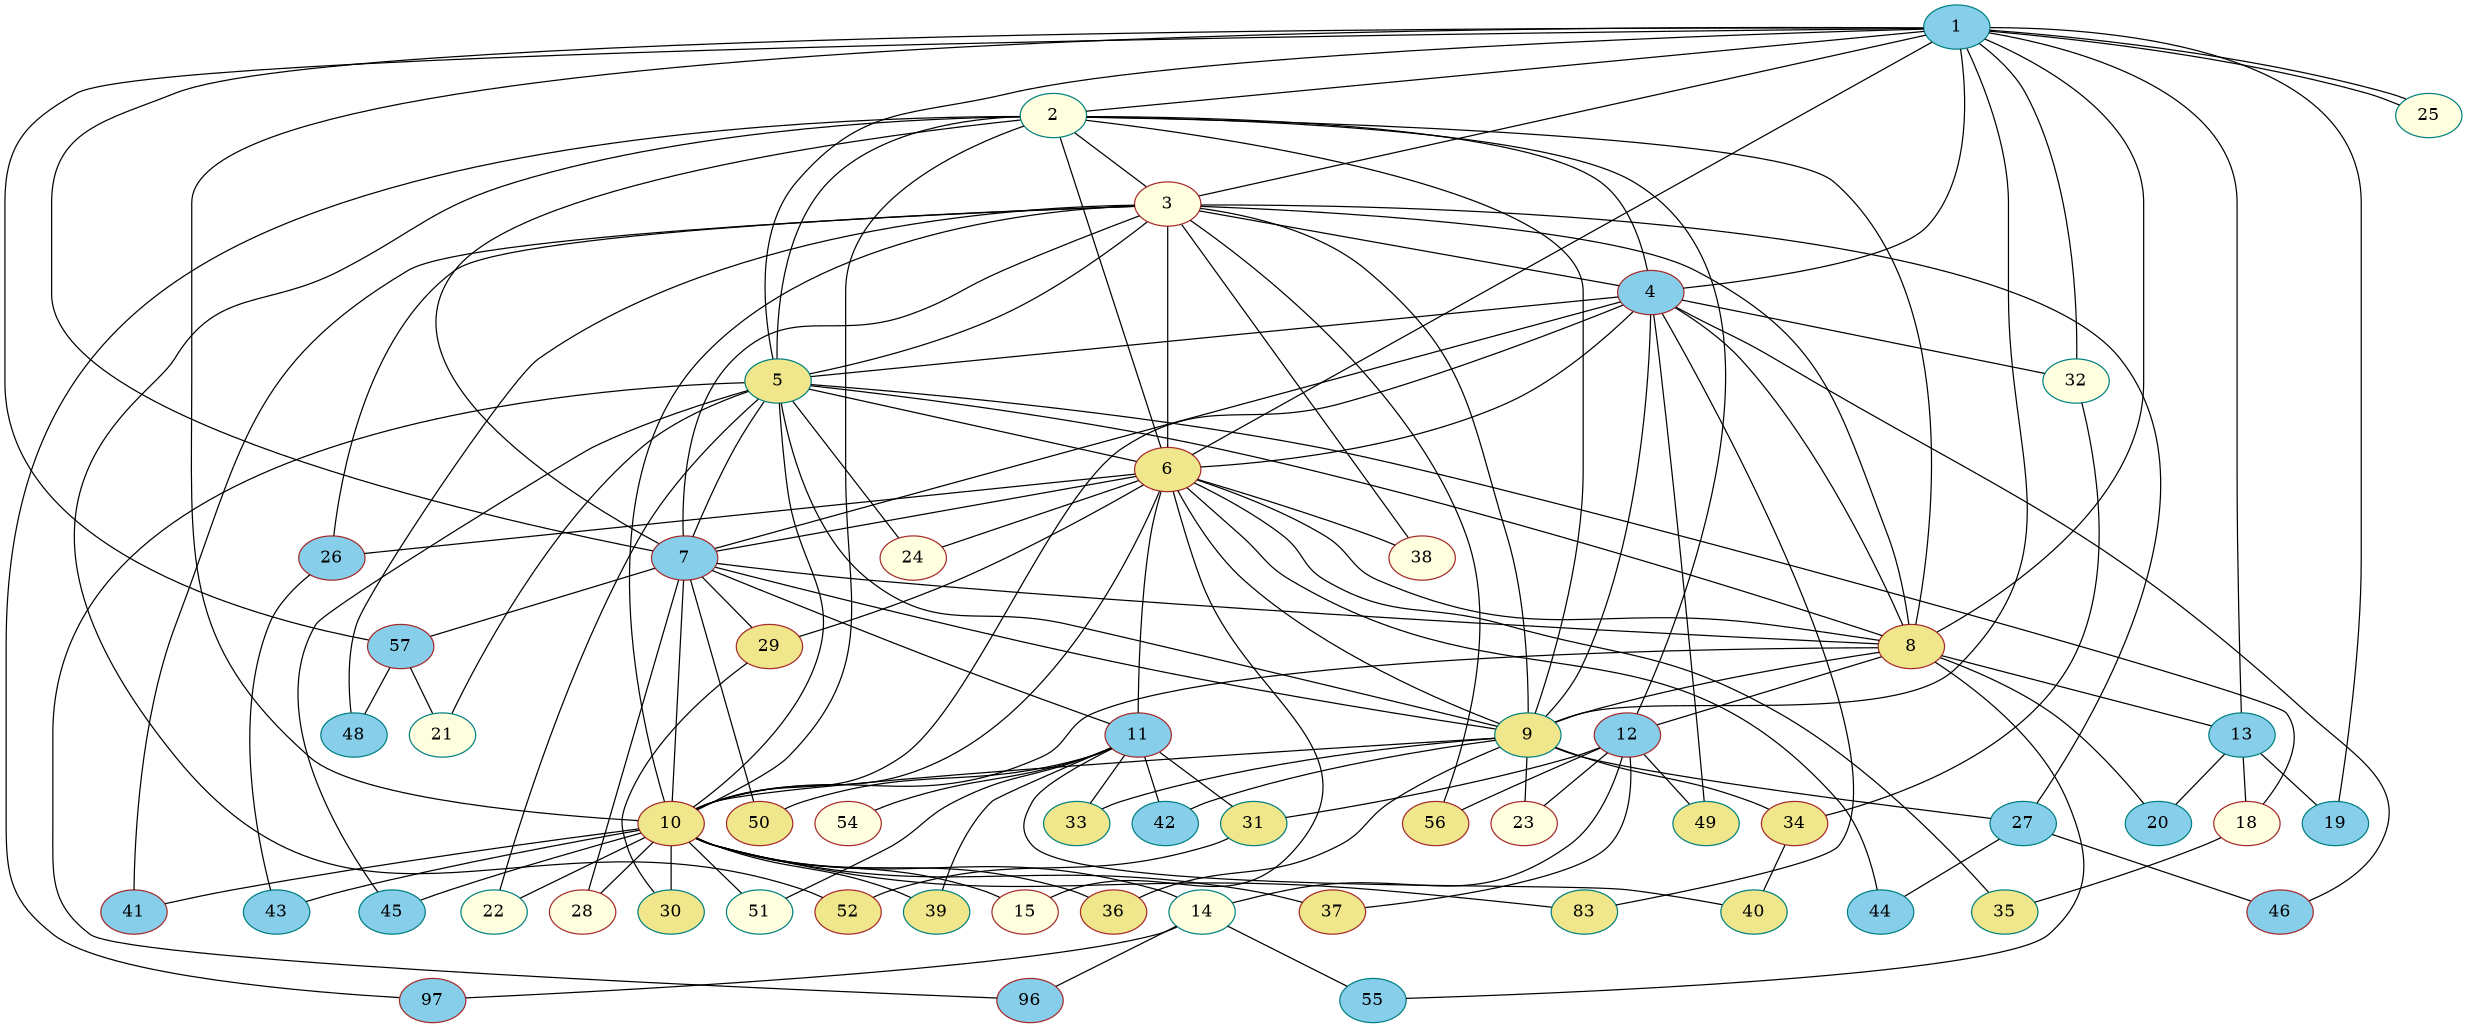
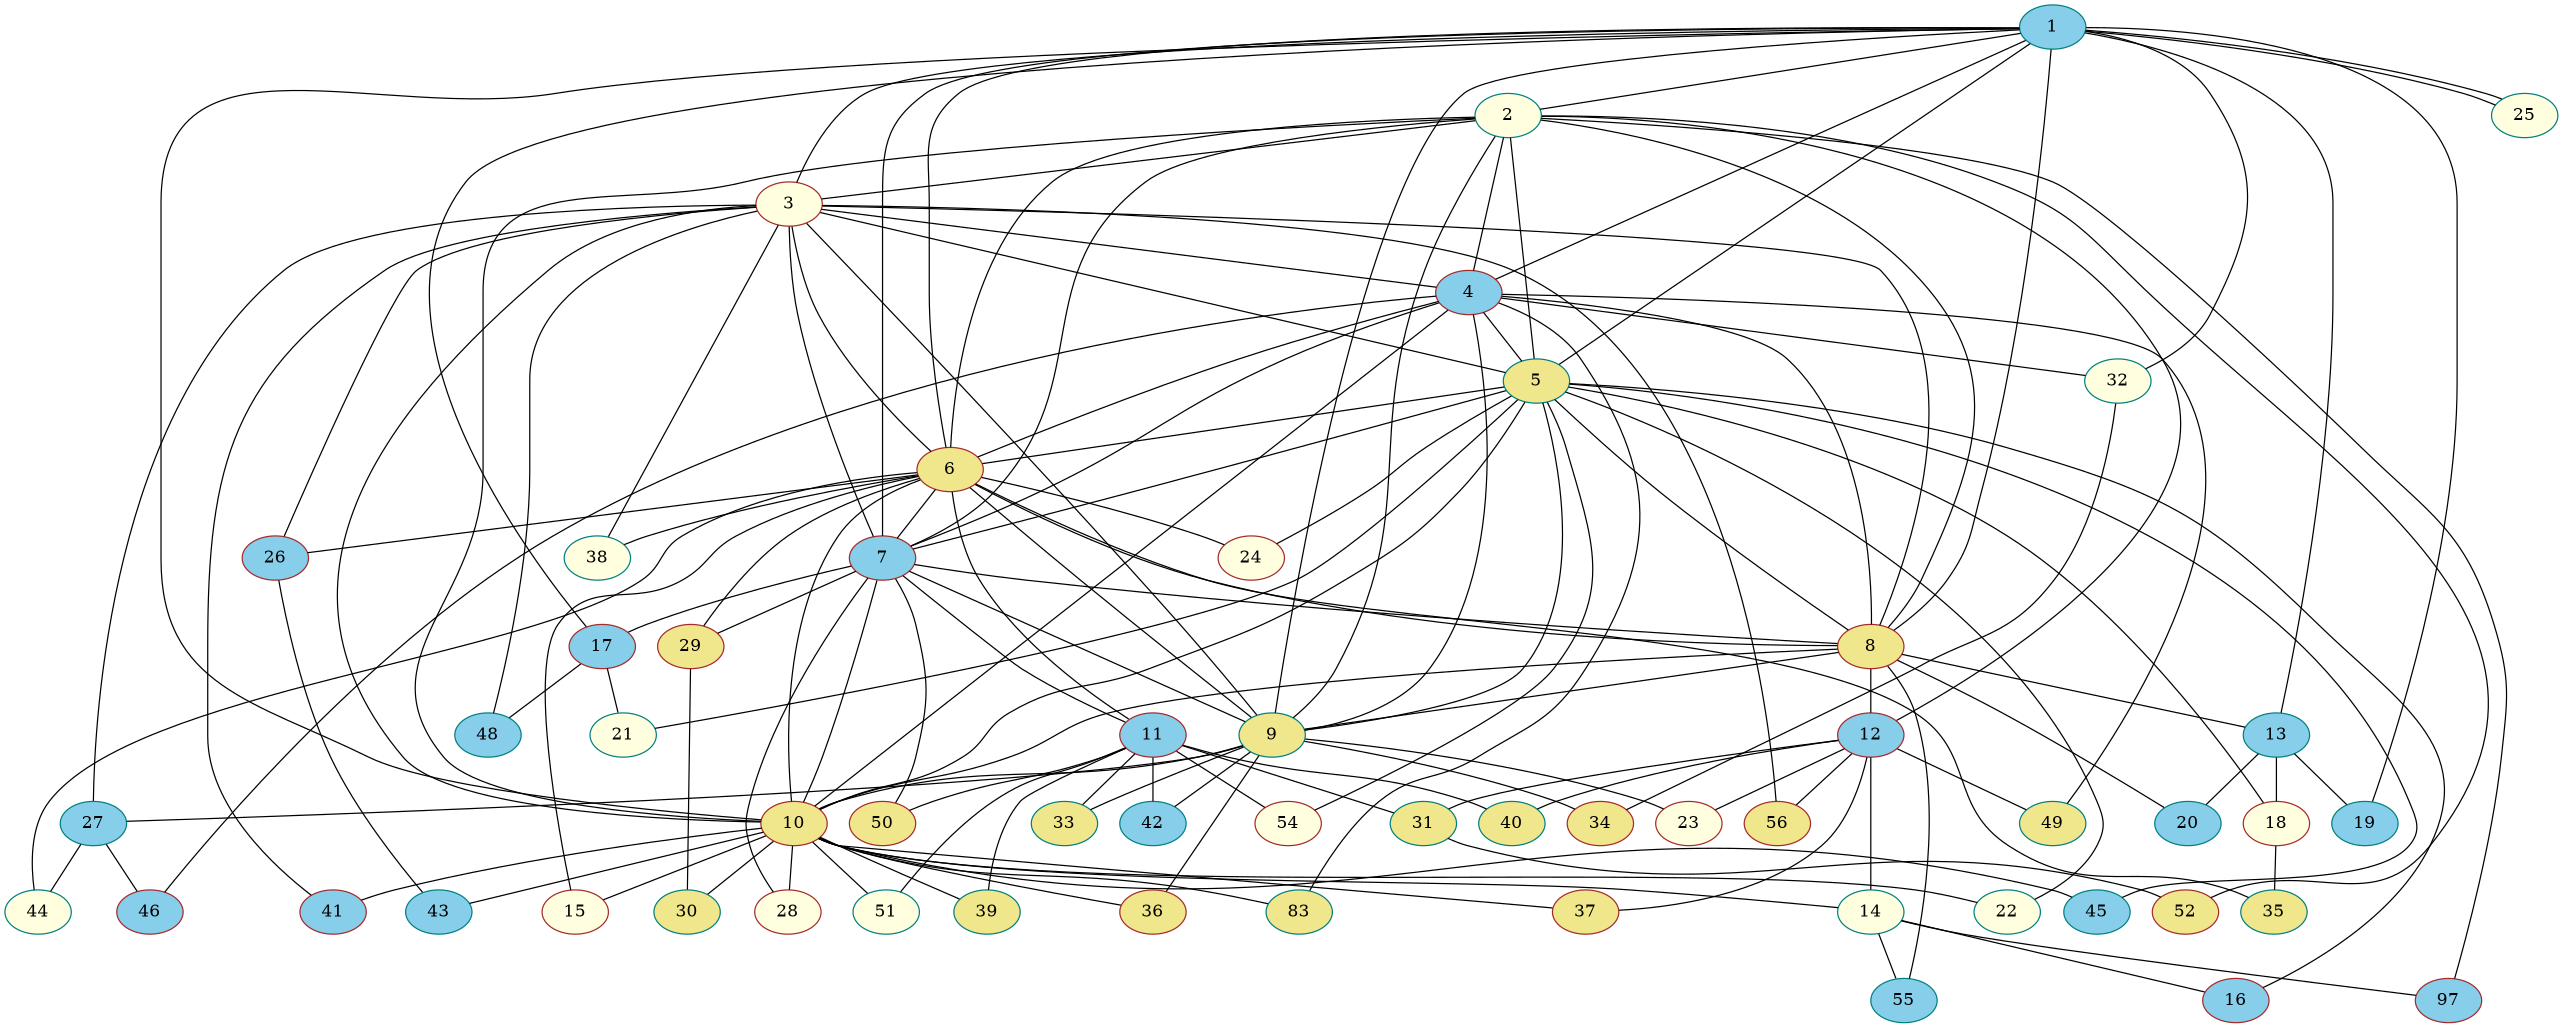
node "38": color brown -> teal
node "57": label "57" -> "17"
edge "5" -- "54": added
edge "34" -- "40": now "12" -- "40"
node "44": fillcolor skyblue -> lightyellow
node "96": label "96" -> "16"
